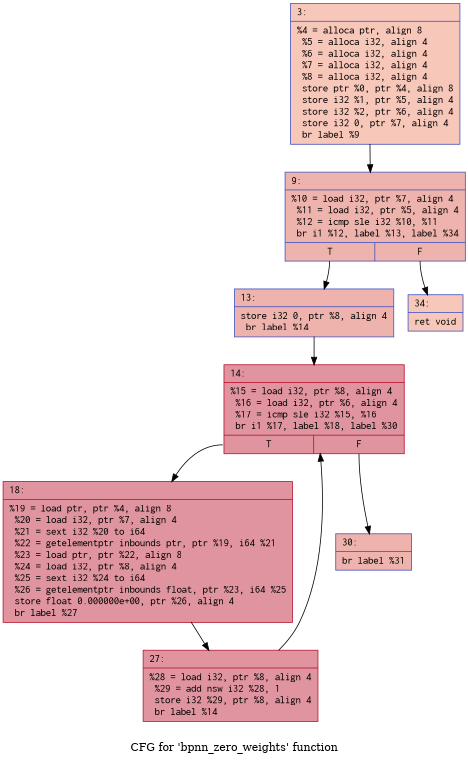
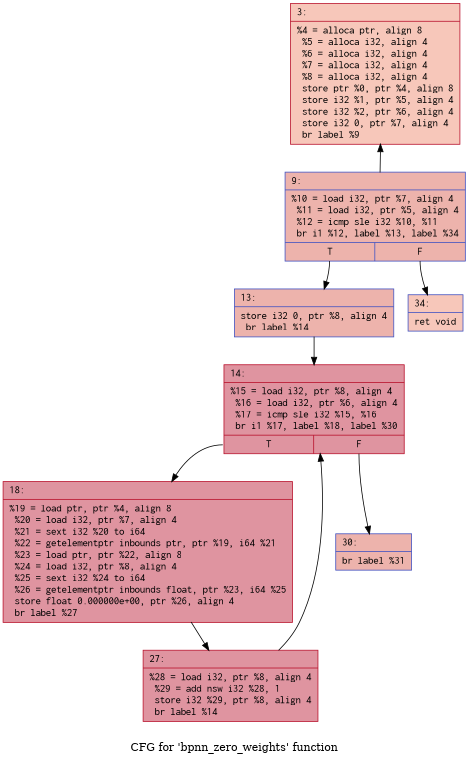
node "3:": color #3d50c3ff -> #b70d28ff
edge "3:" -> "9:": reversed
